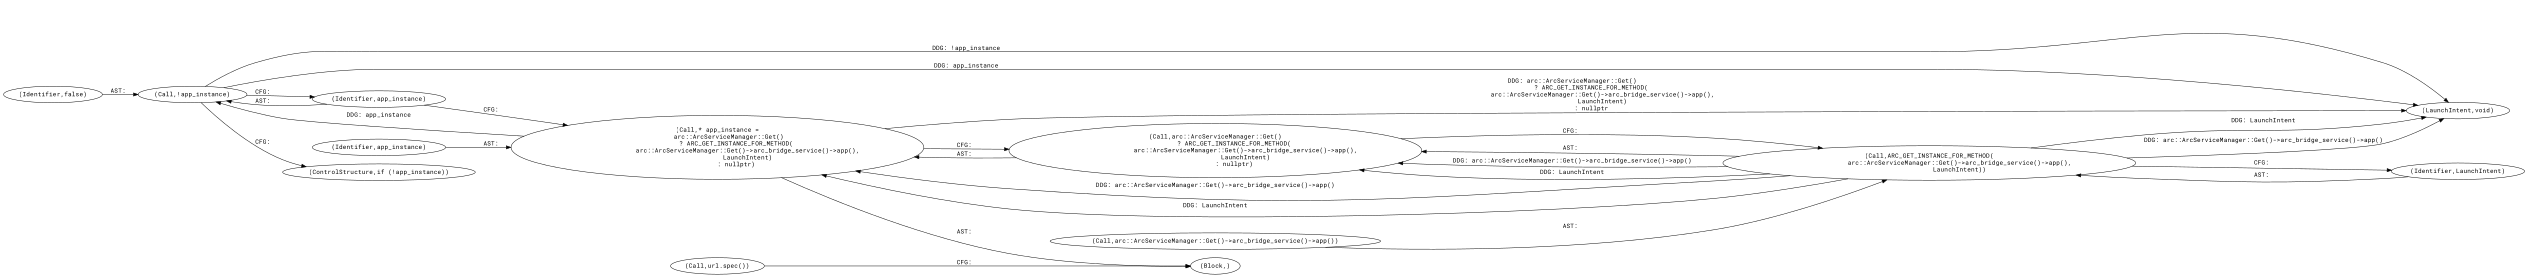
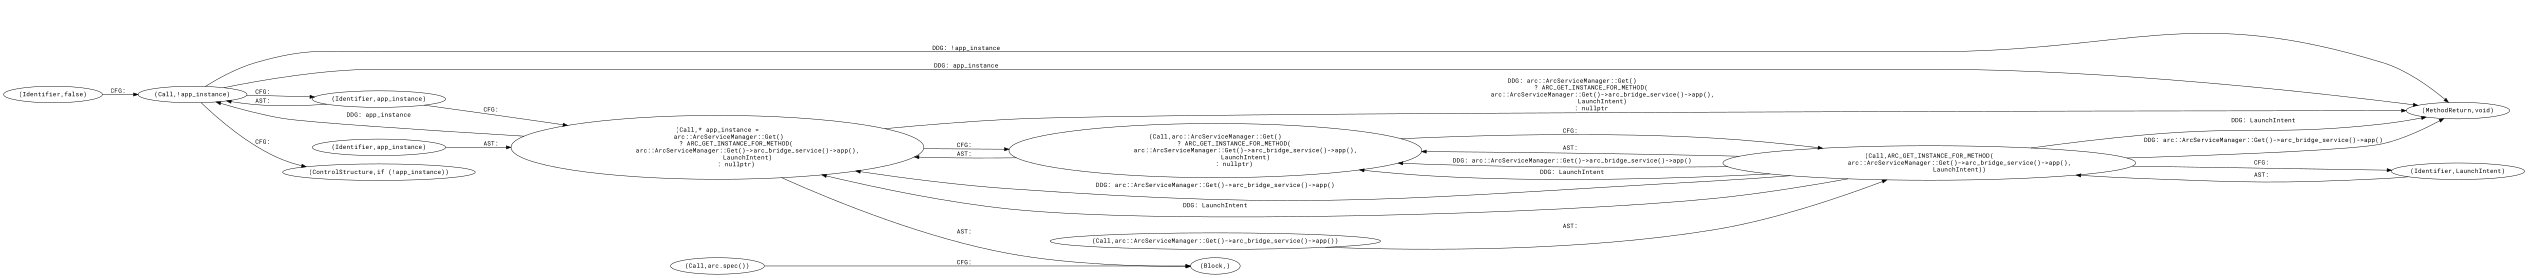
edge "(Identifier,false)" -> "(Call,!app_instance)": label "AST: " -> "CFG: "
node "(LaunchIntent,void)": label "(LaunchIntent,void)" -> "(MethodReturn,void)"
node "(Call,url.spec())": label "(Call,url.spec())" -> "(Call,arc.spec())"
